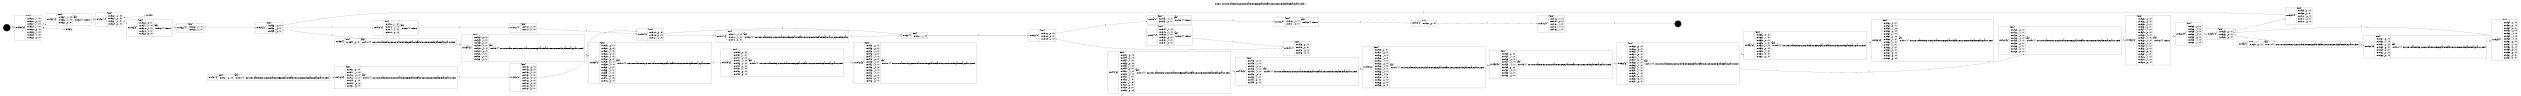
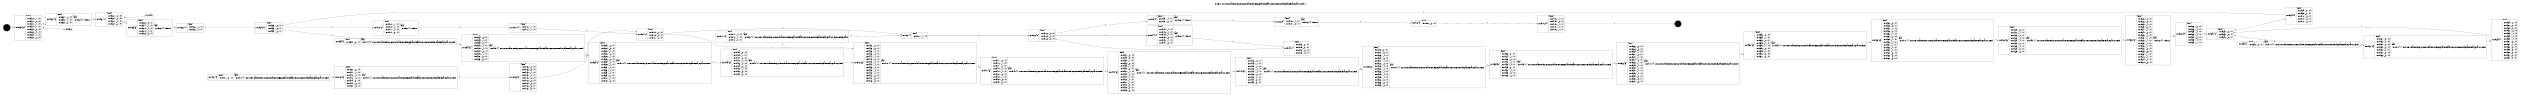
edge "0x10972b [12]" -> "0x109774 [13]": now "0x10972b [12]" -> "0x109430 [65]"
edge "0x109788 [12]" -> "0x109794 [24]": added, label "1"
node "0x109471 [38]": added
edge "0x109565 [65]" -> "0x10960d [38]": now "0x1095cc [65]" -> "0x10960d [38]"
